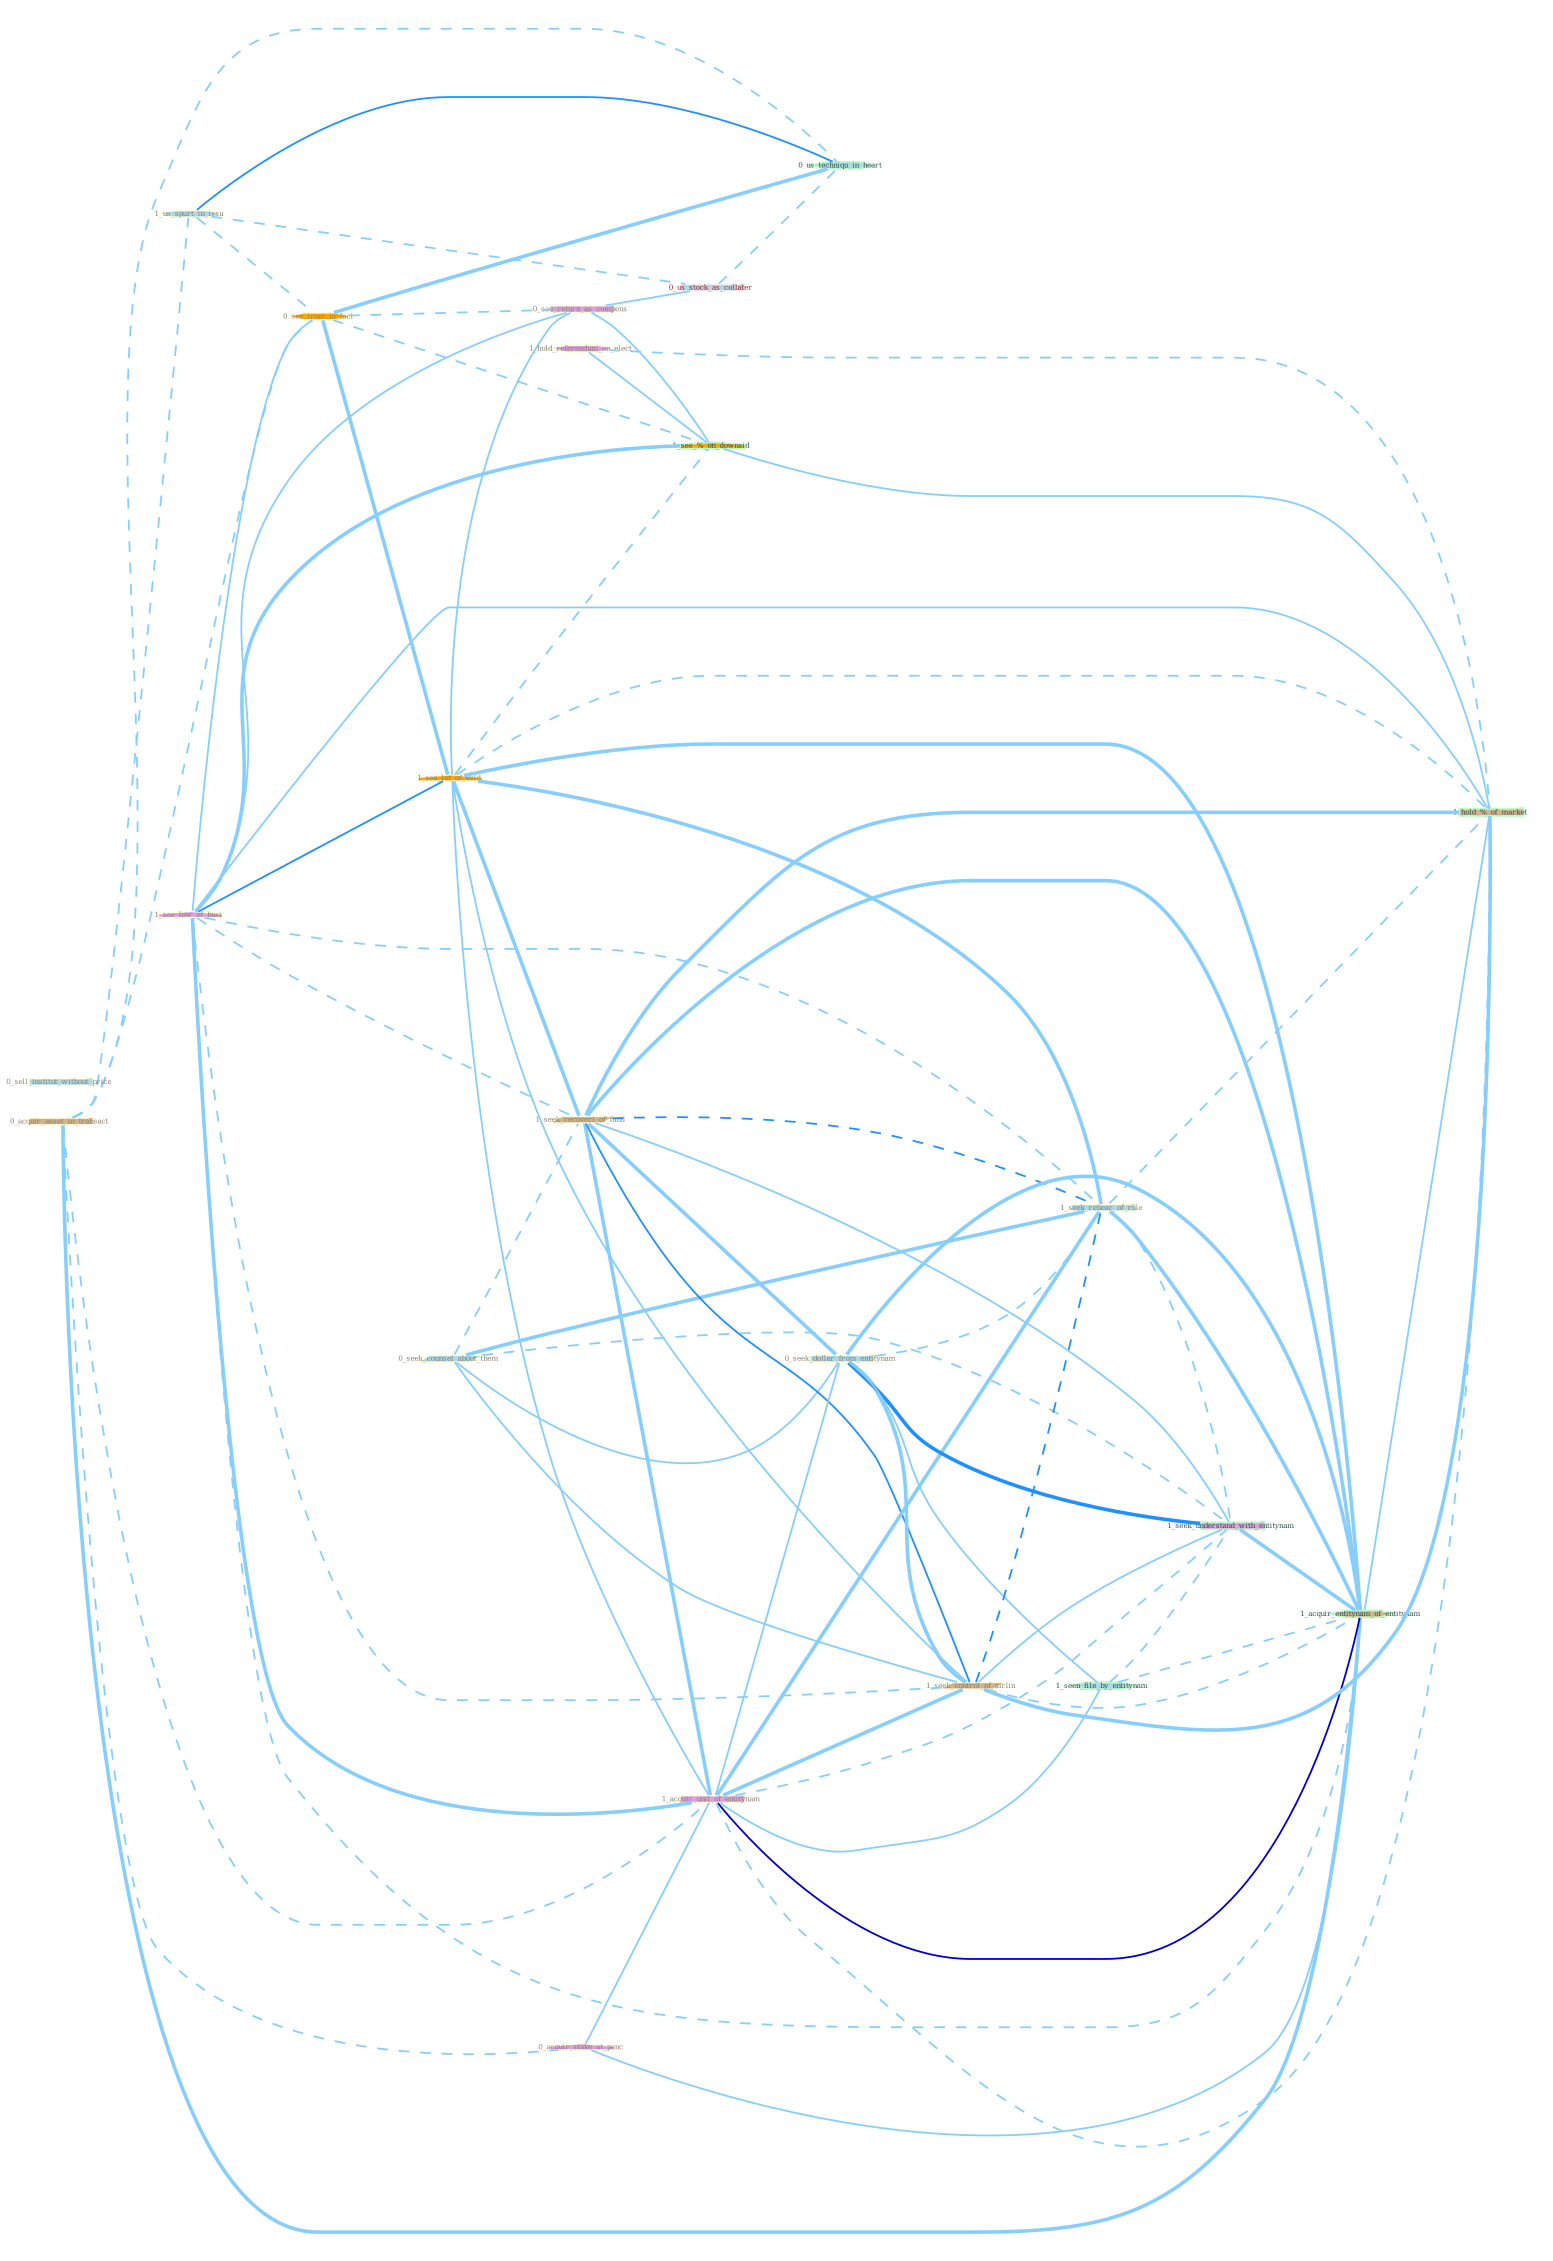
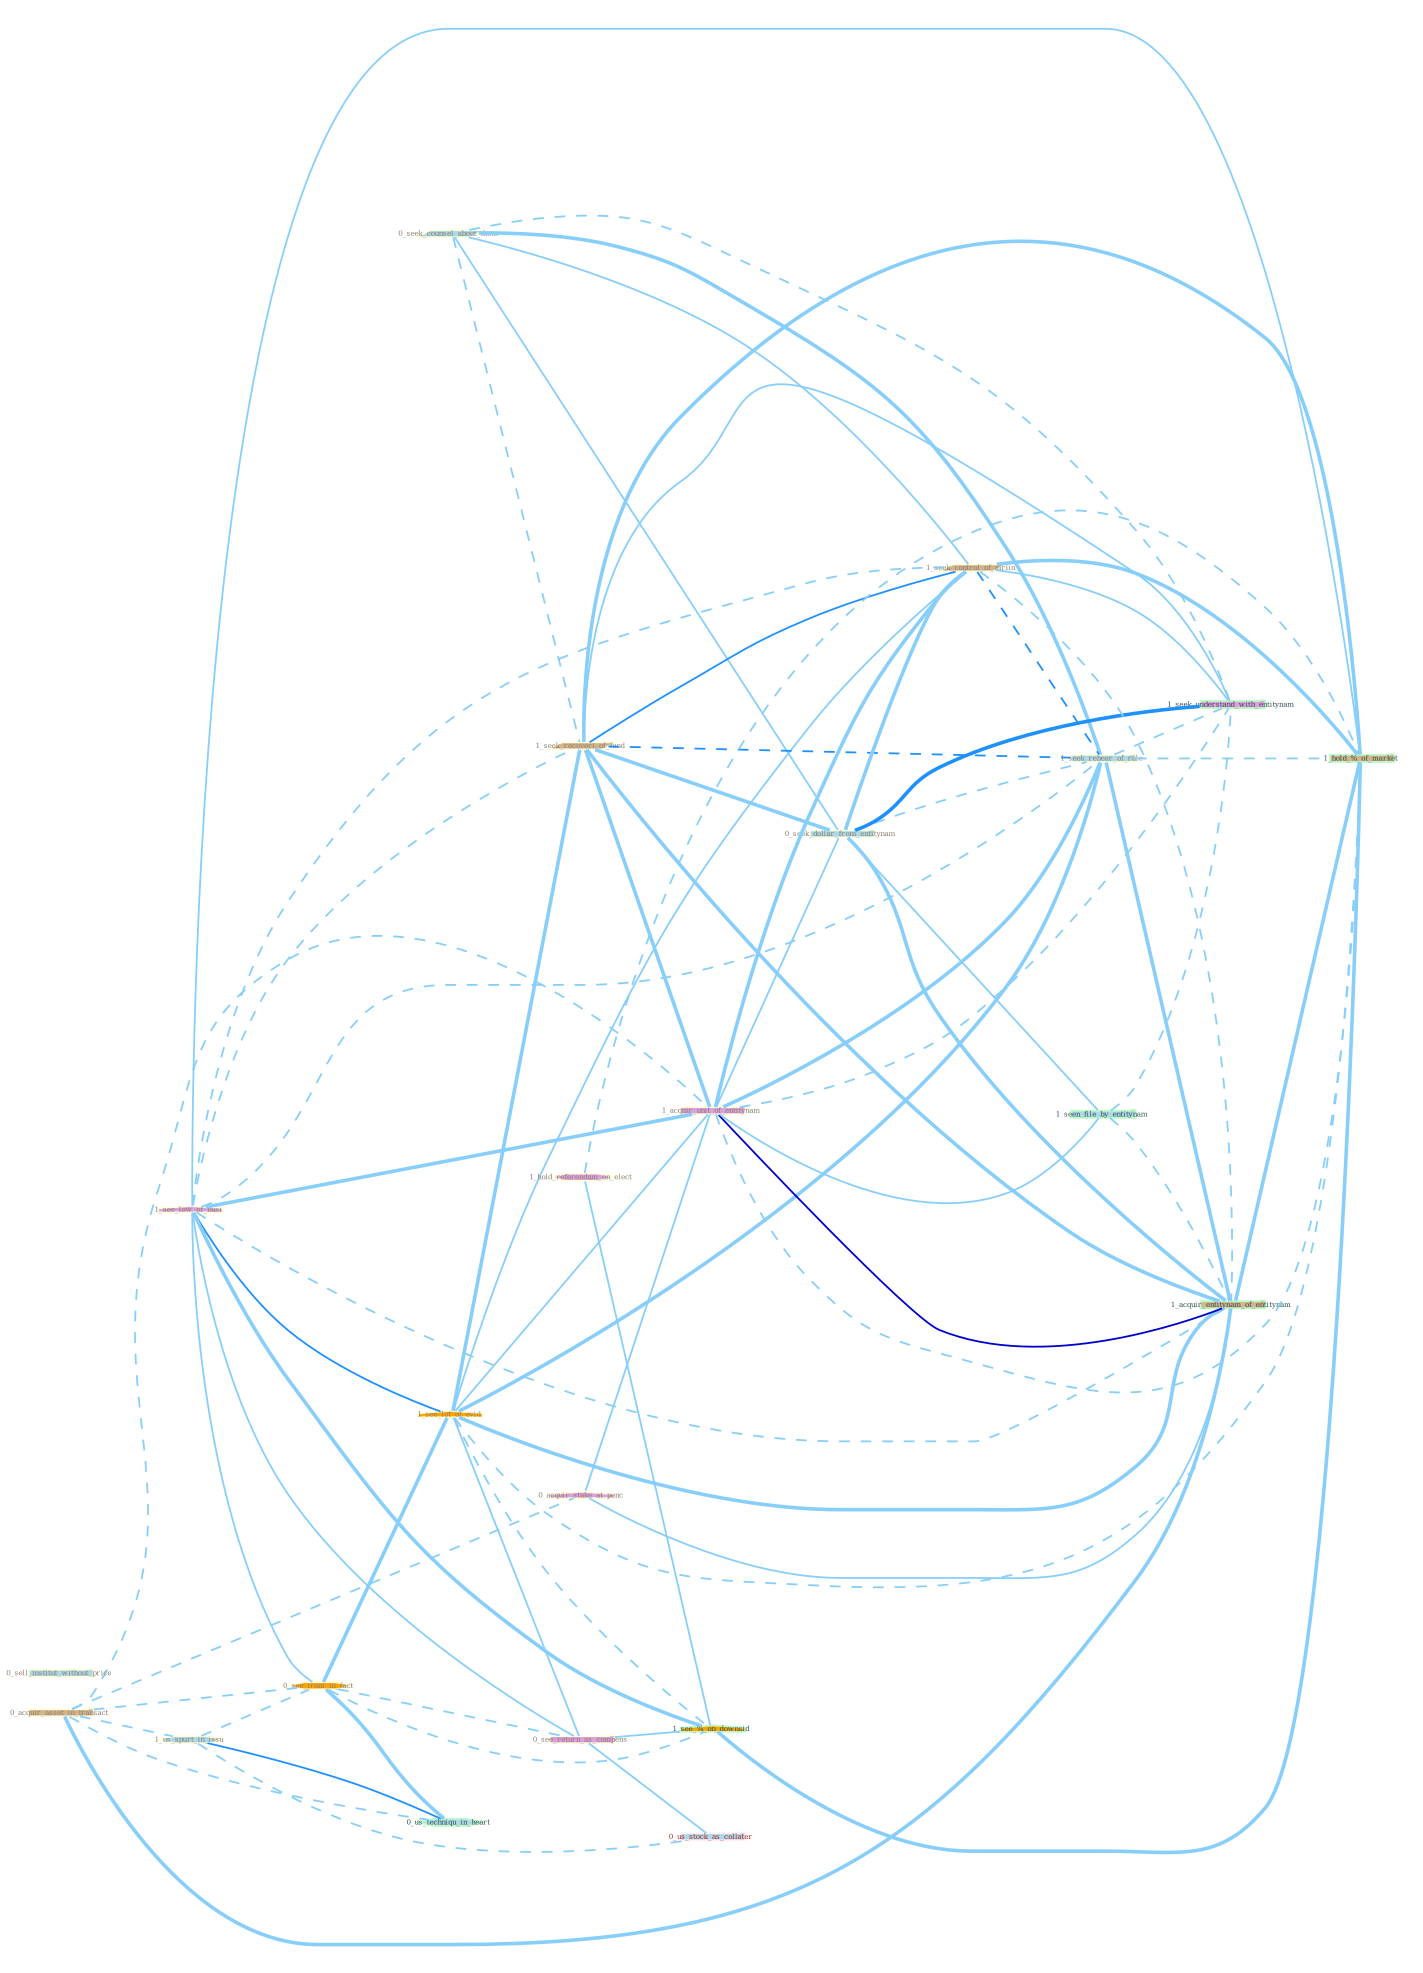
edge "0_us_techniqu_in_heart" -- "0_us_stock_as_collater": removed
edge "1_see_%_on_downsid" -- "1_hold_%_of_market": style solid -> bold
edge "1_hold_%_of_market" -- "1_acquir_entitynam_of_entitynam": style solid -> bold
edge "1_seek_understand_with_entitynam" -- "1_acquir_entitynam_of_entitynam": removed
node "1_acquir_entitynam_of_entitynam": shape hexagon -> folder
node "1_seen_file_by_entitynam": shape hexagon -> folder
